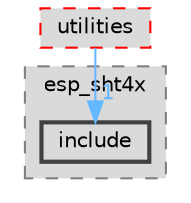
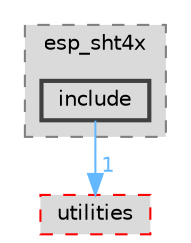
edge "utilities" -> "include": reversed
